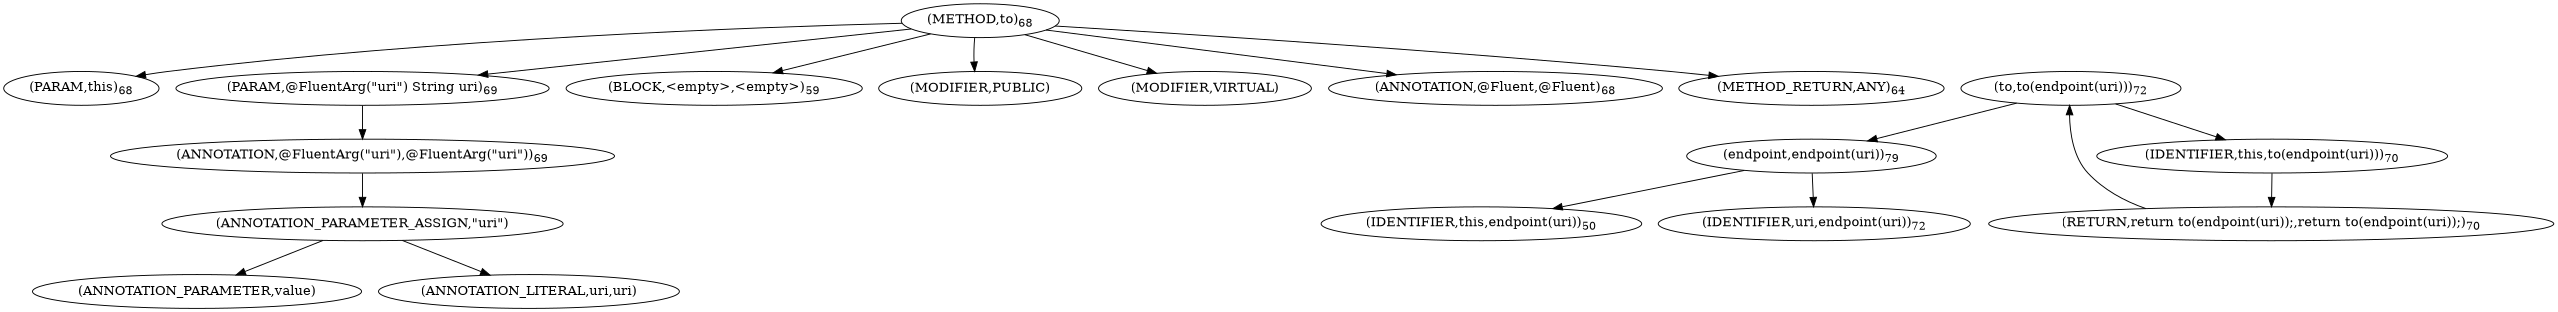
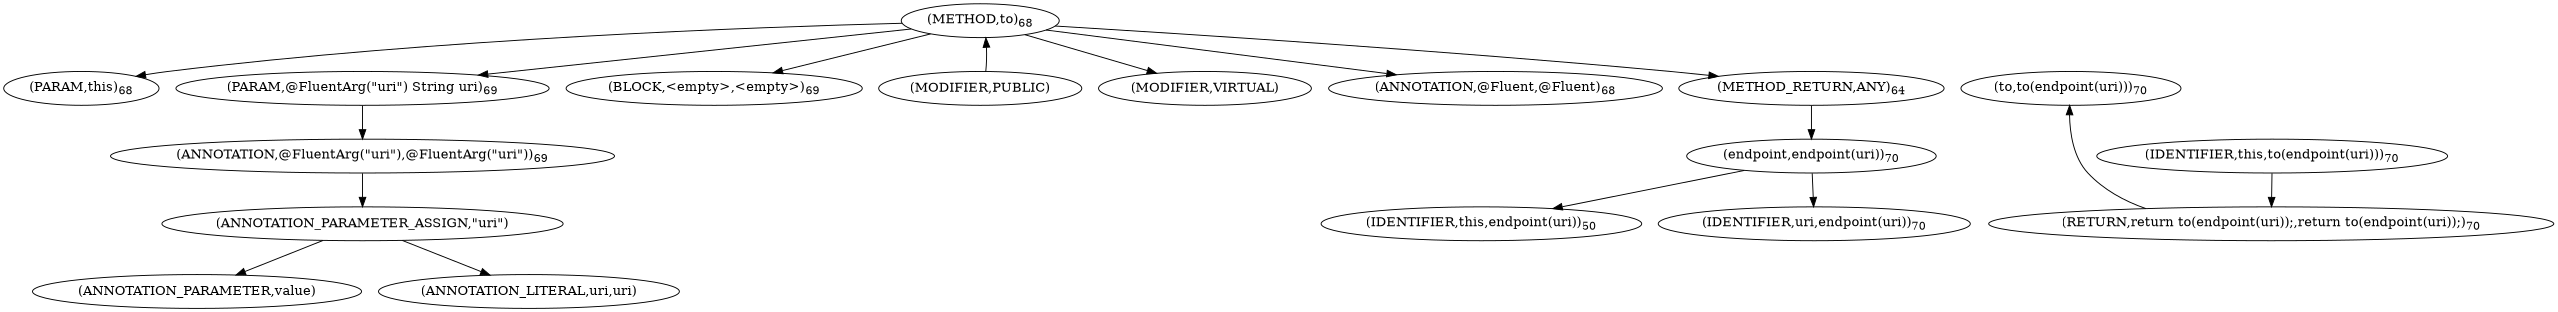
edge "(METHOD,to)" -> "(MODIFIER,PUBLIC)": reversed
node "(BLOCK,<empty>,<empty>)": text "59" -> "69"
node "(to,to(endpoint(uri)))": text "72" -> "70"
edge "(to,to(endpoint(uri)))" -> "(IDENTIFIER,this,to(endpoint(uri)))": removed
edge "(to,to(endpoint(uri)))" -> "(endpoint,endpoint(uri))": now "(METHOD_RETURN,ANY)" -> "(endpoint,endpoint(uri))"
node "(endpoint,endpoint(uri))": text "79" -> "70"
node "(IDENTIFIER,uri,endpoint(uri))": text "72" -> "70"
